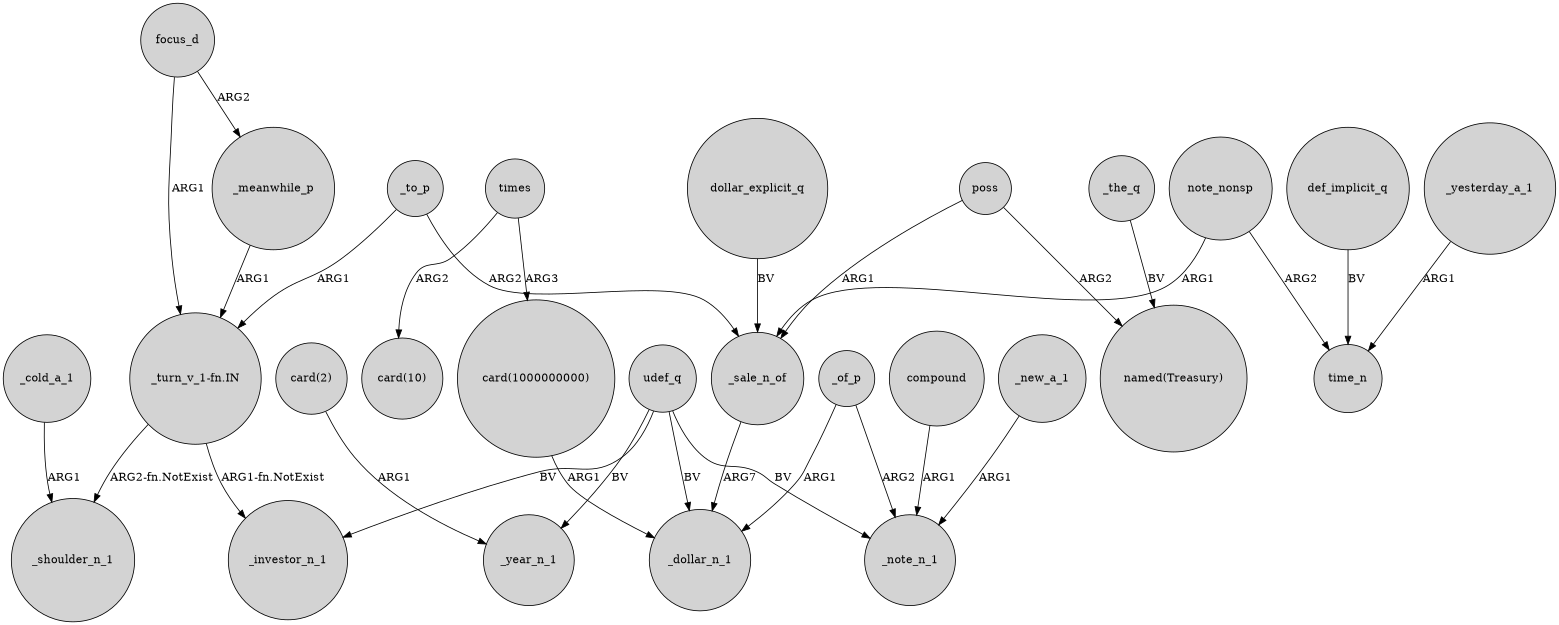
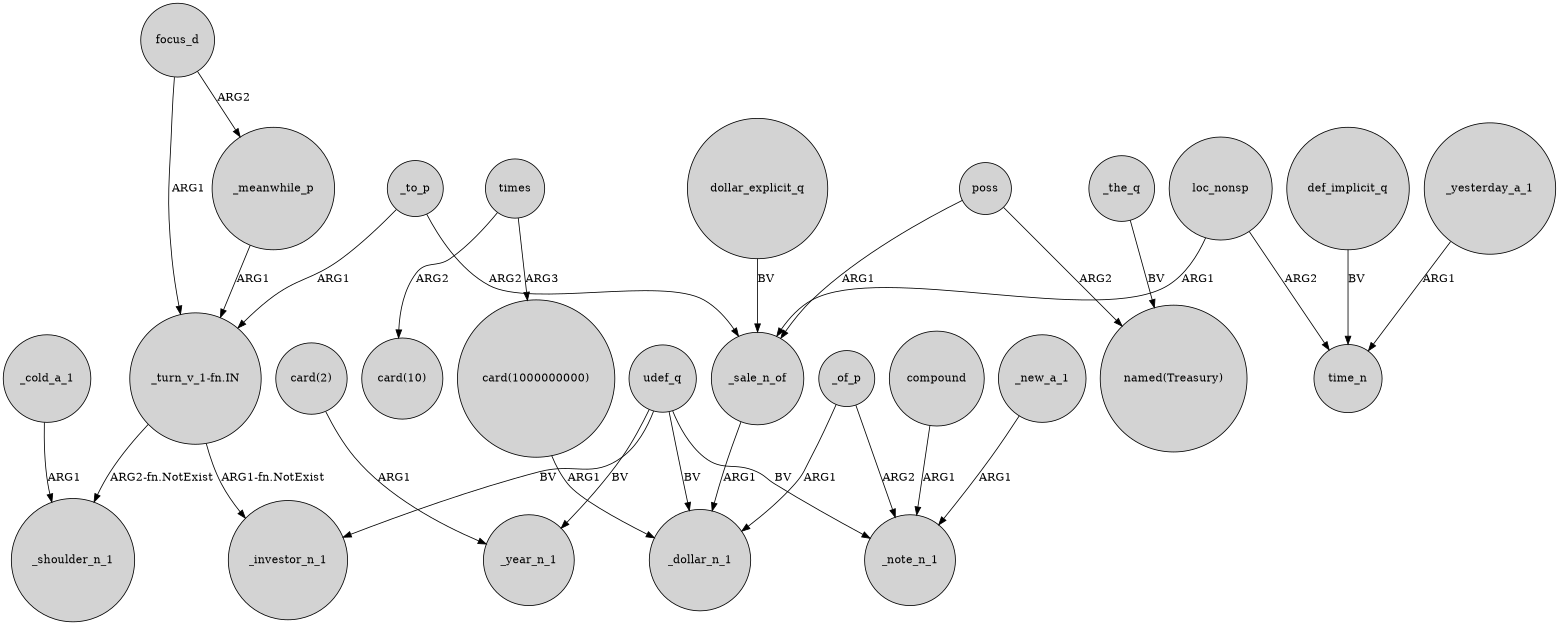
node "note_nonsp": label "note_nonsp" -> "loc_nonsp"
edge "_sale_n_of" -> "_dollar_n_1": label "ARG7" -> "ARG1"
